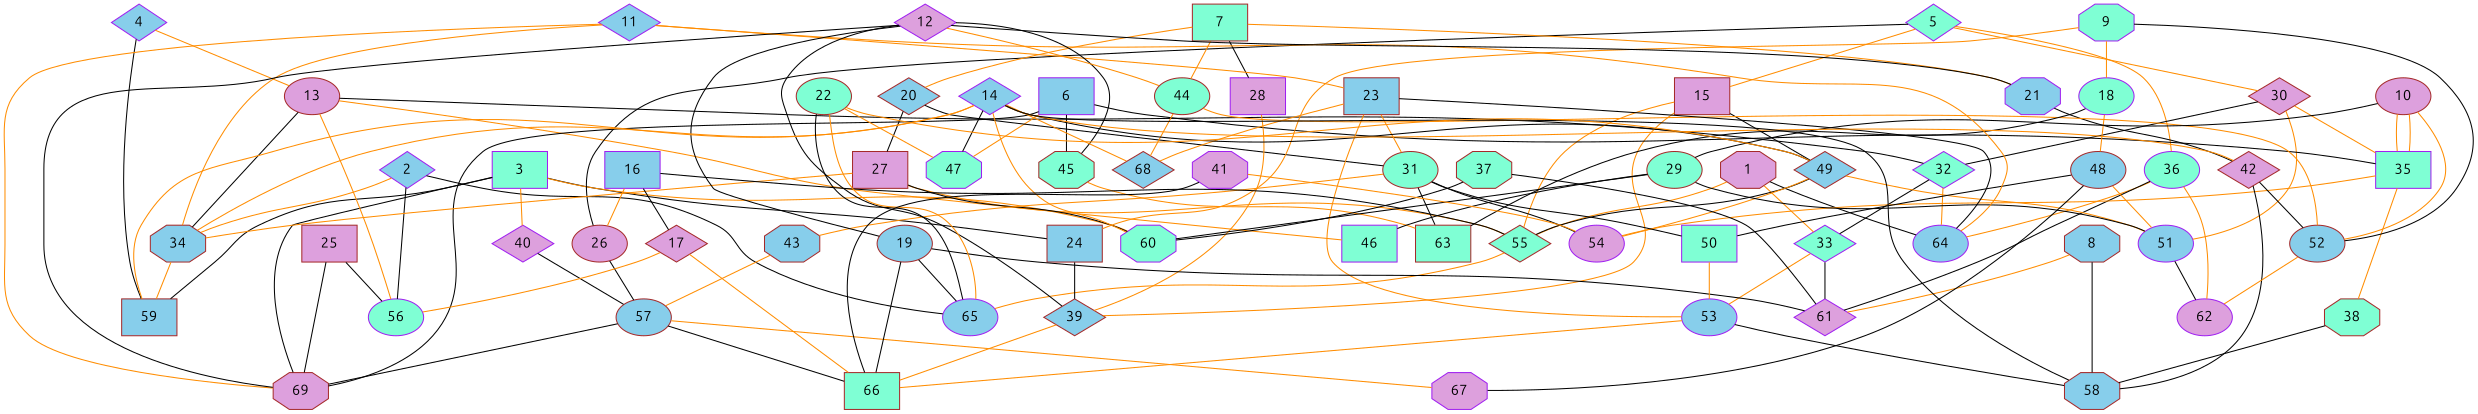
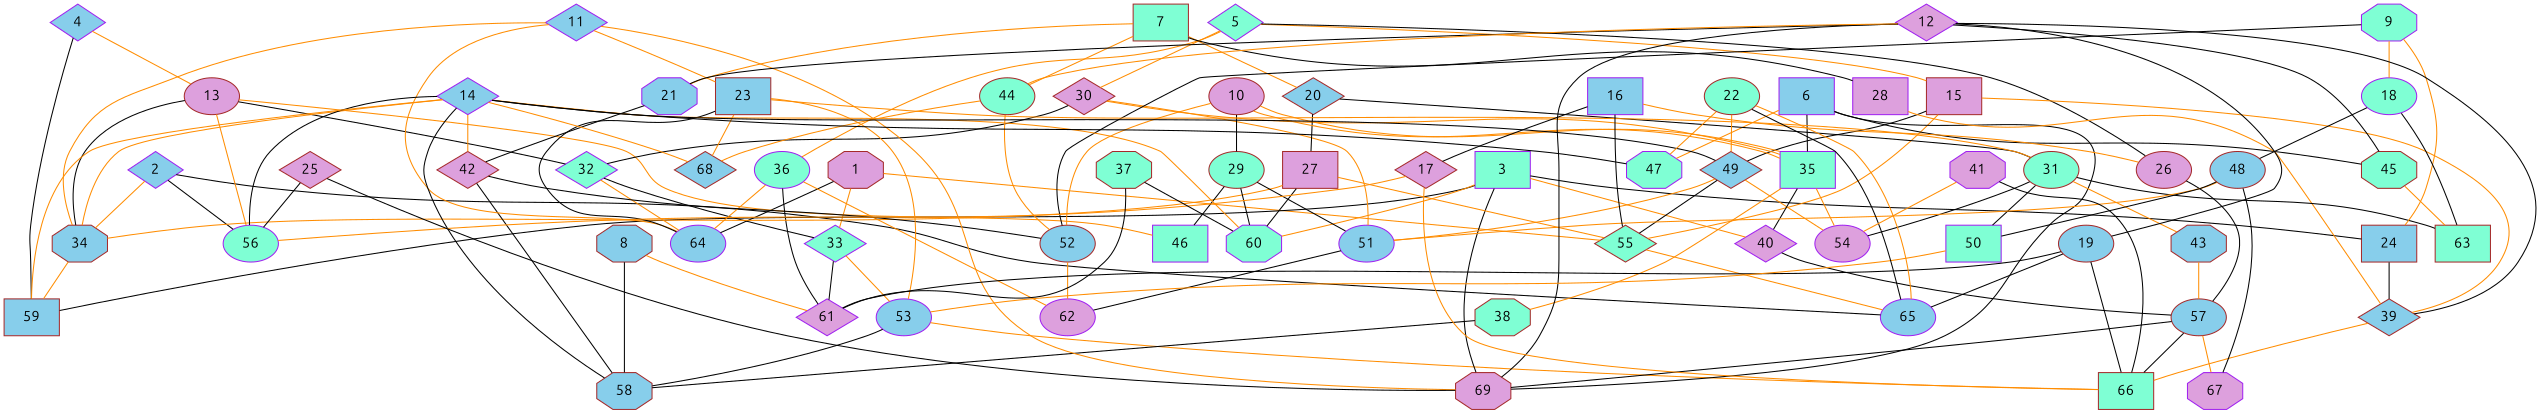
edge "14" -- "56": added
edge "18" -- "48": color darkorange -> black
edge "35" -- "40": added
node "25": shape box -> diamond
